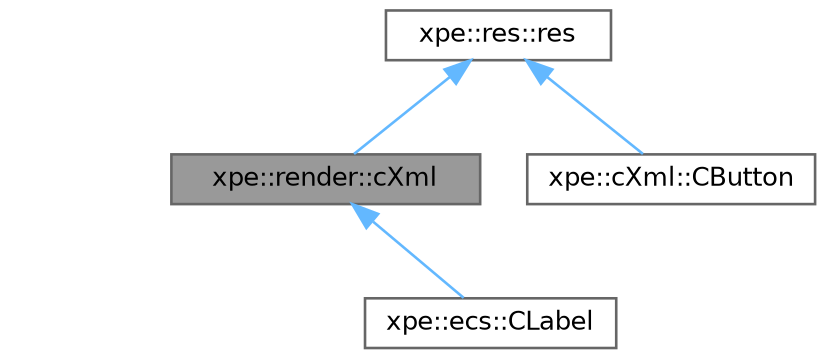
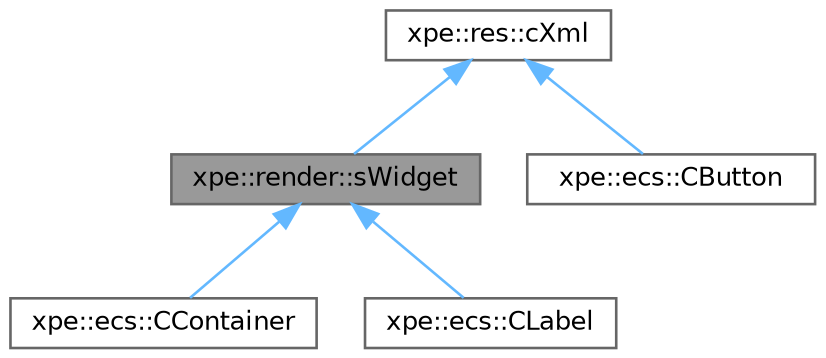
node "xpe::res::res": label "xpe::res::res" -> "xpe::res::cXml"
node "xpe::render::cXml": label "xpe::render::cXml" -> "xpe::render::sWidget"
node "xpe::cXml::CButton": label "xpe::cXml::CButton" -> "xpe::ecs::CButton"
node "xpe::ecs::CContainer": added
